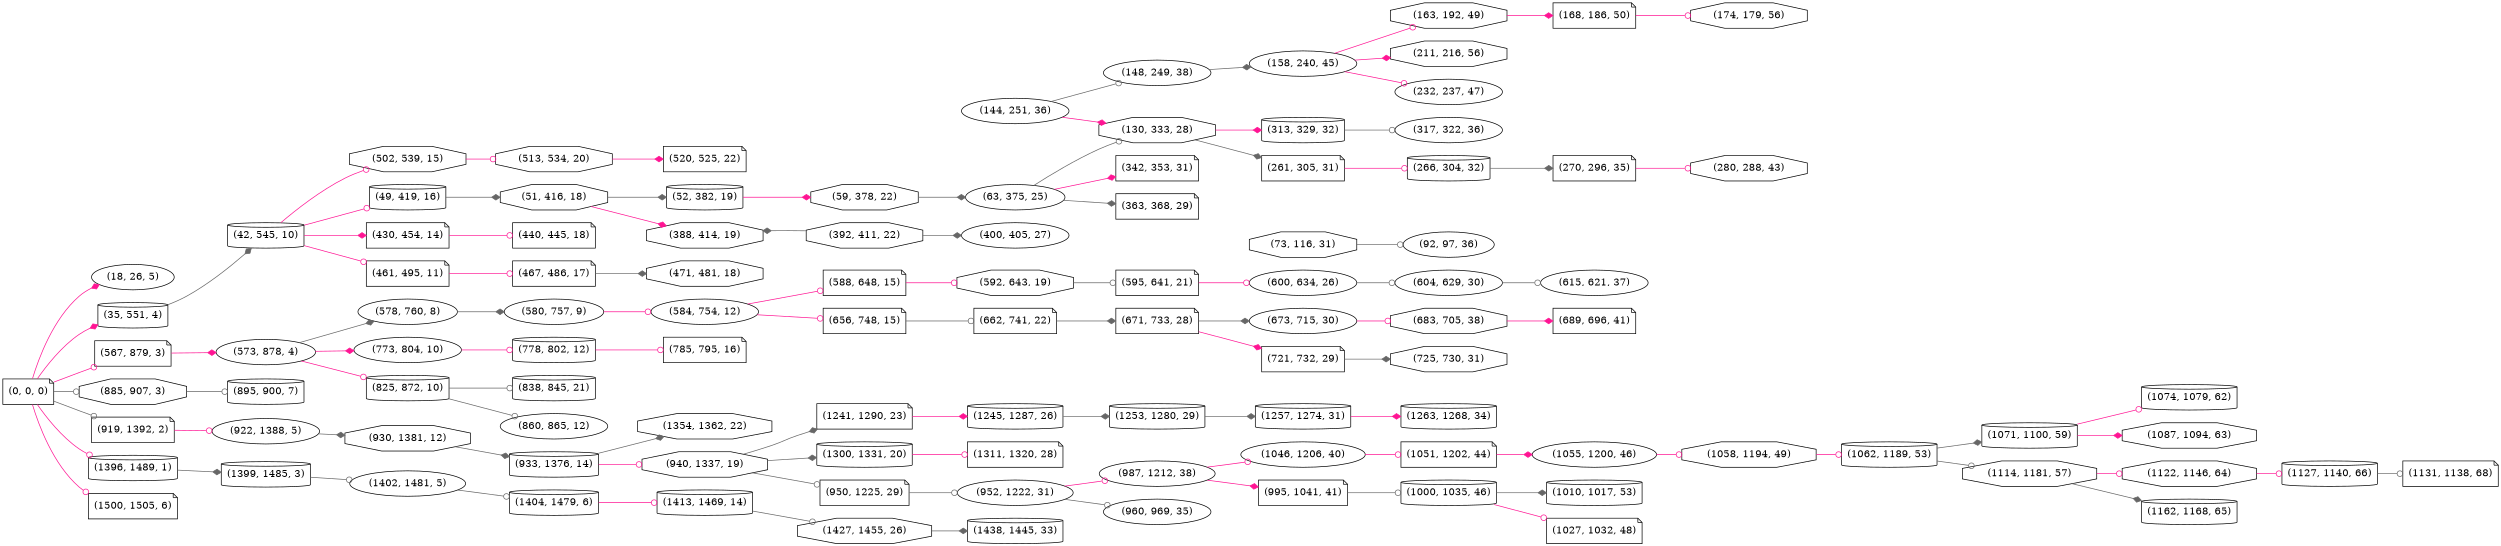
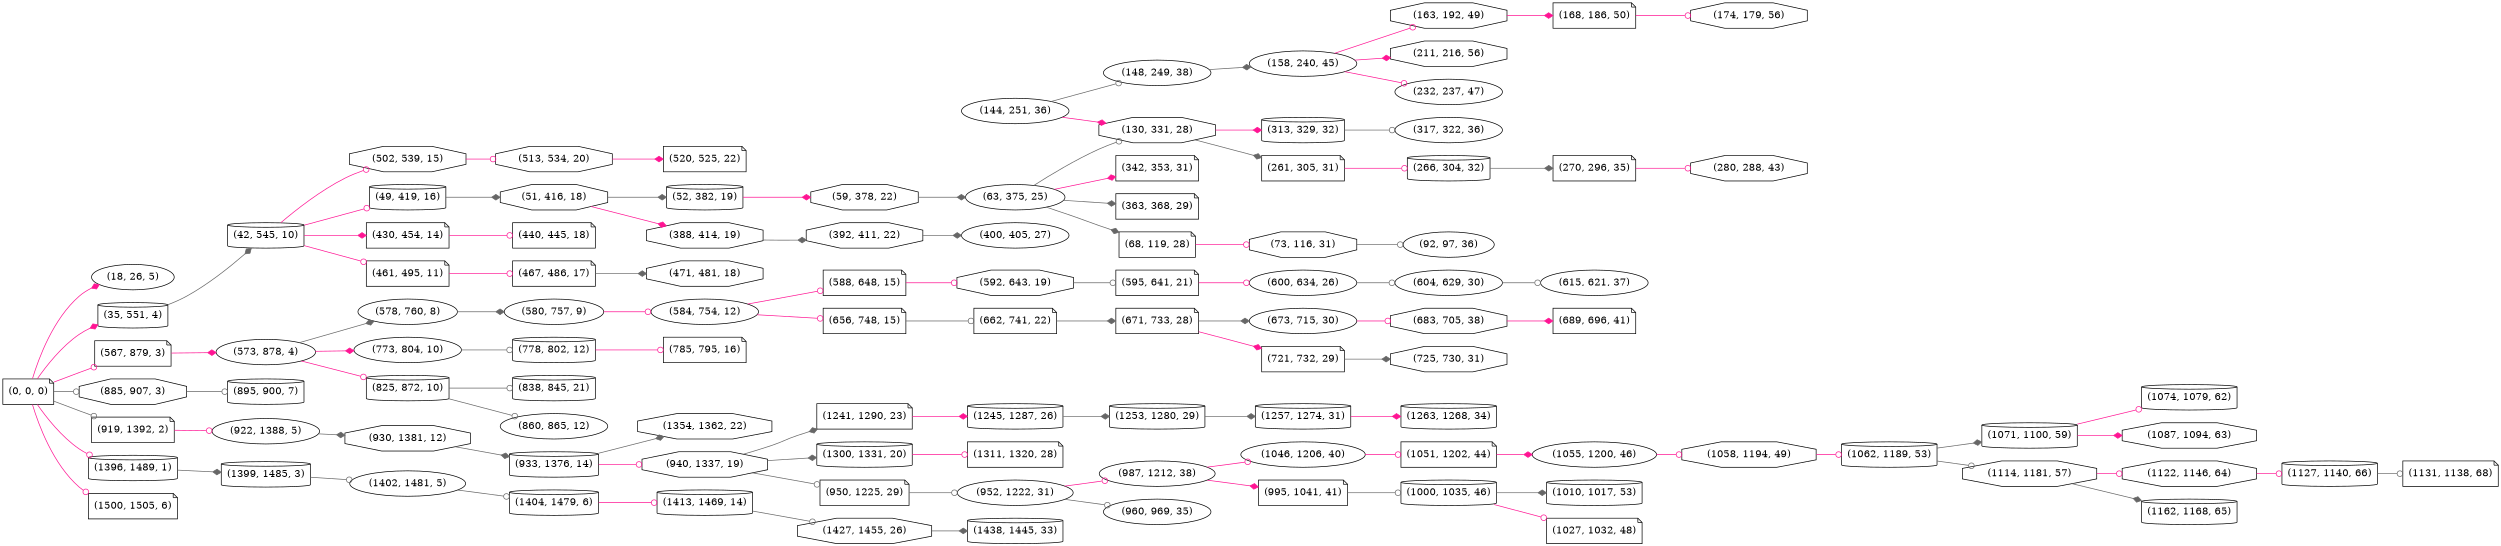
node "(130, 333, 28)": label "(130, 333, 28)" -> "(130, 331, 28)"
edge "(392, 411, 22)" -> "(388, 414, 19)": reversed
node "(68, 119, 28)": added
edge "(773, 804, 10)" -> "(778, 802, 12)": color deeppink -> gray40
